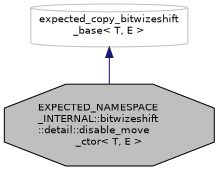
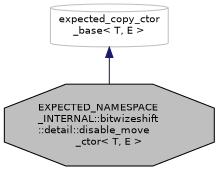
node "expected_copy_bitwizeshift _base< T, E >": label "expected_copy_bitwizeshift _base< T, E >" -> "expected_copy_ctor _base< T, E >"
